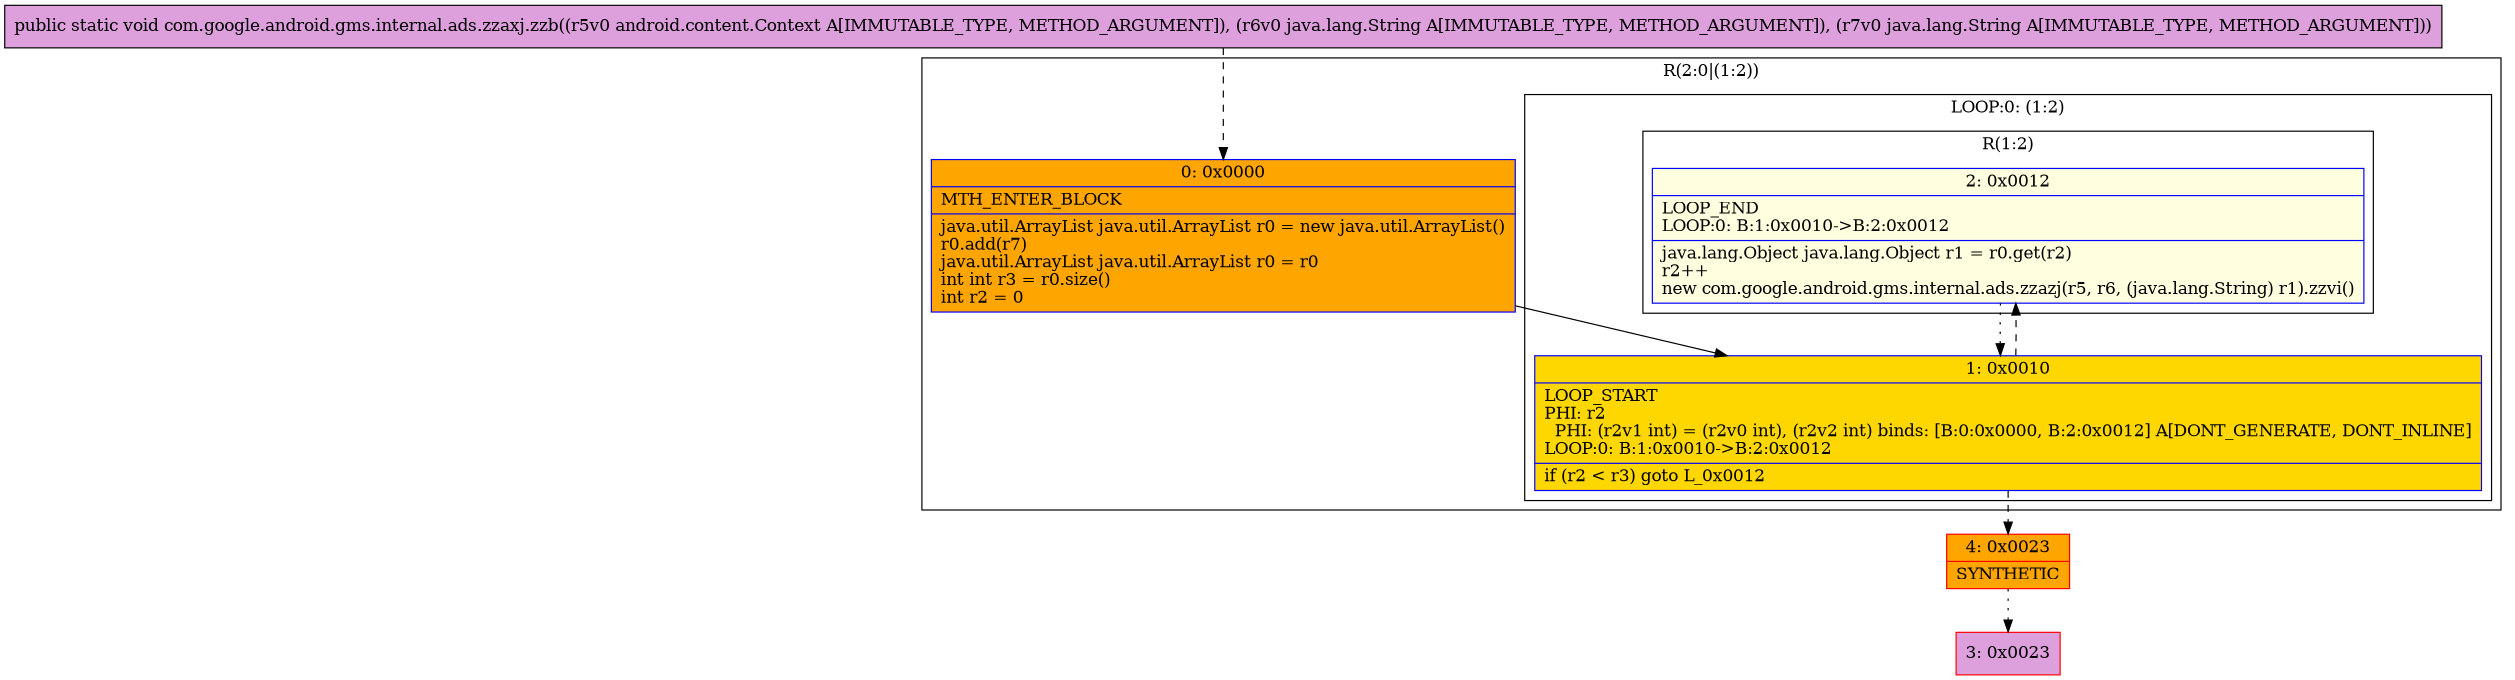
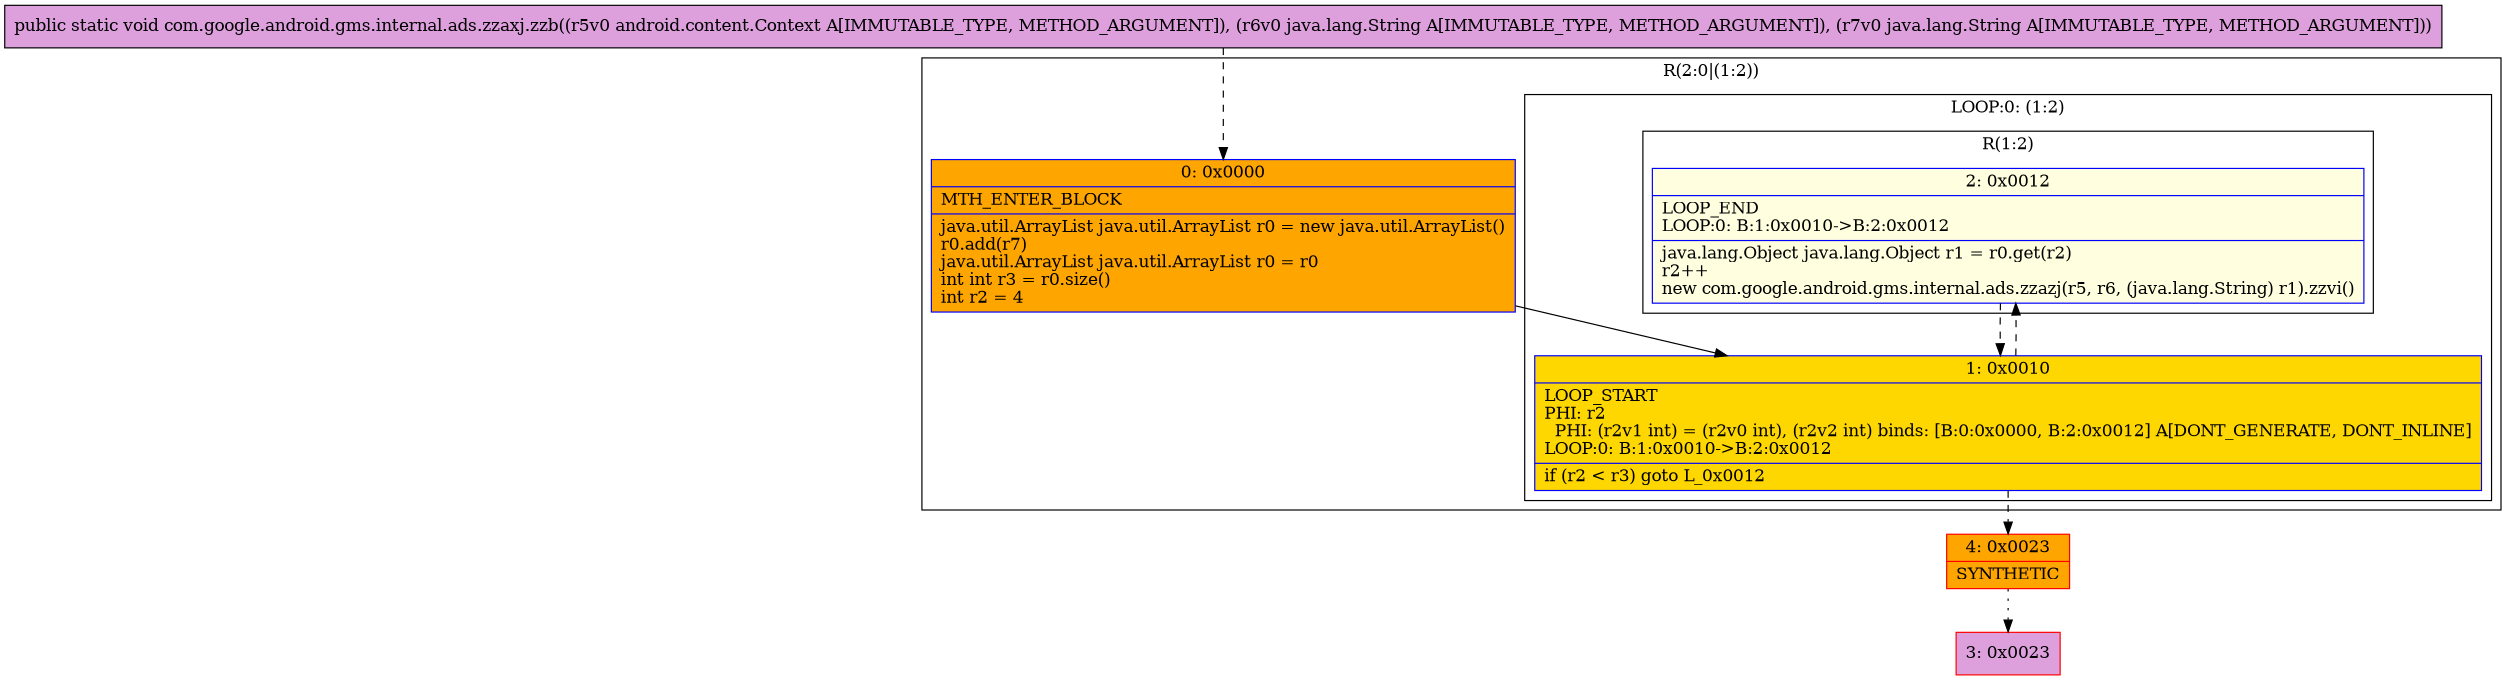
node "0: 0x0000": text "int r2 = 0" -> "int r2 = 4"
edge "2: 0x0012" -> "1: 0x0010": style dotted -> dashed
